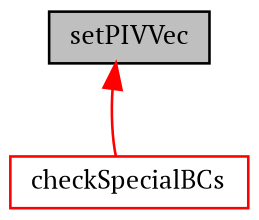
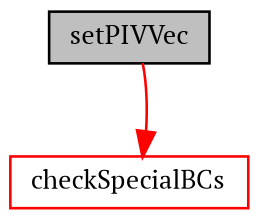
edge "checkSpecialBCs" -> "setPIVVec": reversed
